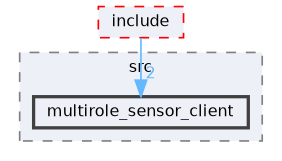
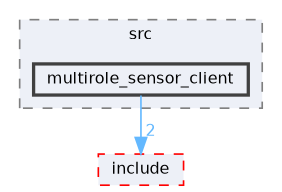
edge "include" -> "multirole_sensor_client": reversed
